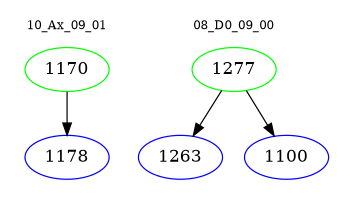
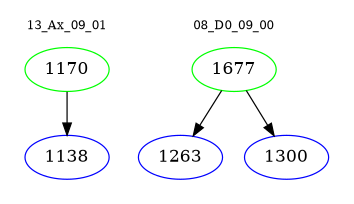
cluster "10_Ax_09_01": label "10_Ax_09_01" -> "13_Ax_09_01"
node "1277": label "1277" -> "1677"
node "1178": label "1178" -> "1138"
node "1100": label "1100" -> "1300"
